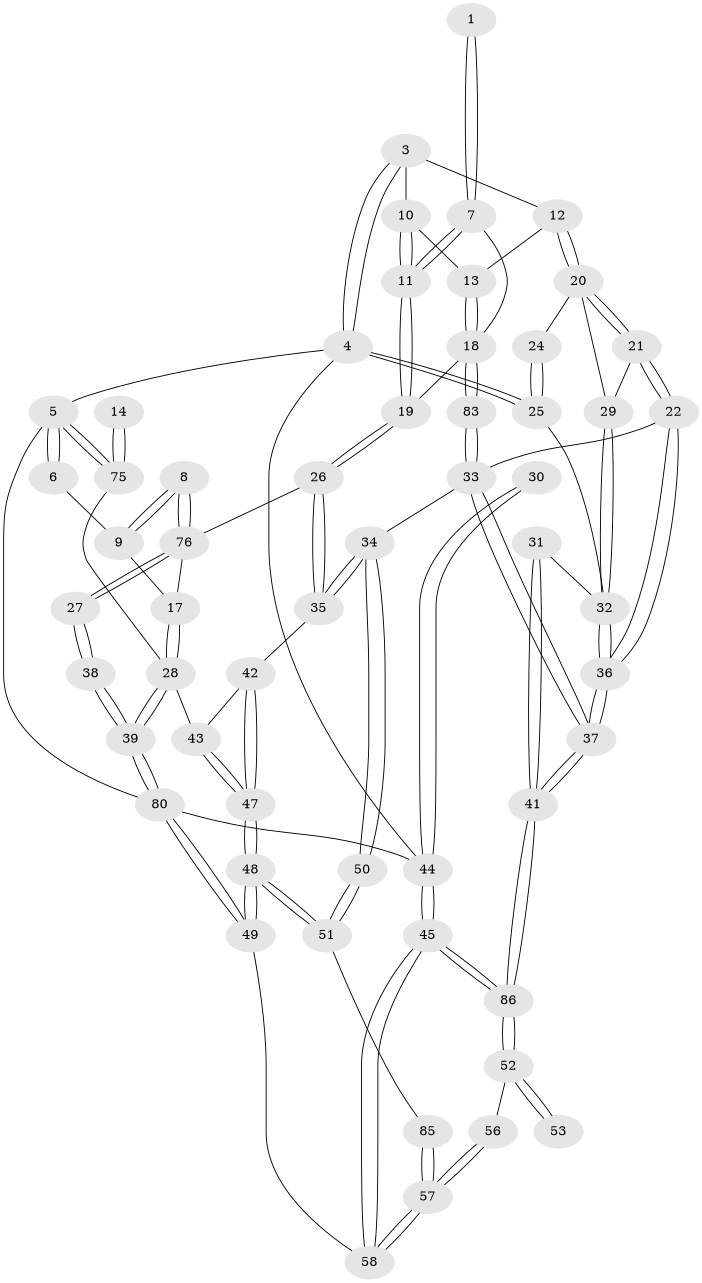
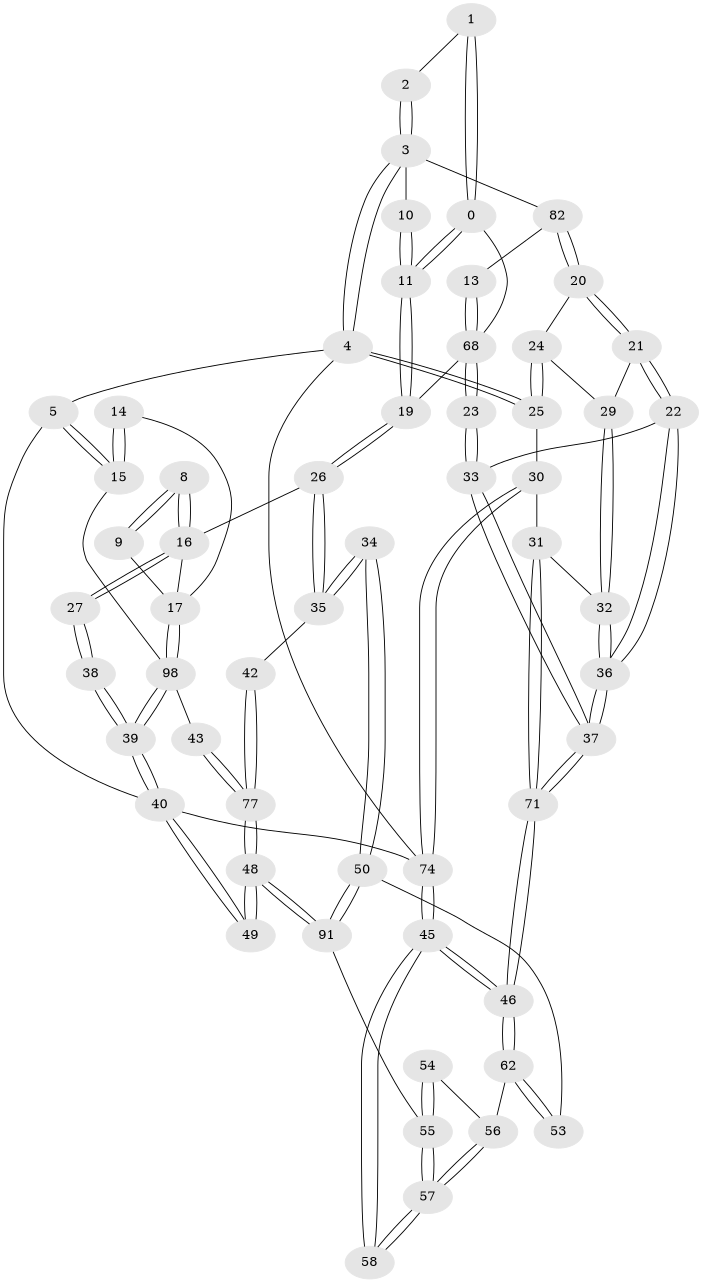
node "2": added
node "7": label "7" -> "0"
node "12": label "12" -> "82"
edge "10" -- "13": removed
node "18": label "18" -> "68"
edge "20" -- "29": now "24" -- "29"
node "83": label "83" -> "23"
node "6": removed
node "75": label "75" -> "15"
edge "14" -- "17": added
edge "25" -- "32": now "25" -- "30"
edge "33" -- "34": removed
edge "30" -- "31": added
node "76": label "76" -> "16"
node "28": label "28" -> "98"
edge "42" -- "43": removed
node "80": label "80" -> "40"
node "47": label "47" -> "77"
node "41": label "41" -> "71"
node "44": label "44" -> "74"
node "51": label "51" -> "91"
edge "50" -- "53": added
node "86": label "86" -> "46"
node "54": added
node "52": label "52" -> "62"
edge "49" -- "58": removed
node "85": label "85" -> "55"
